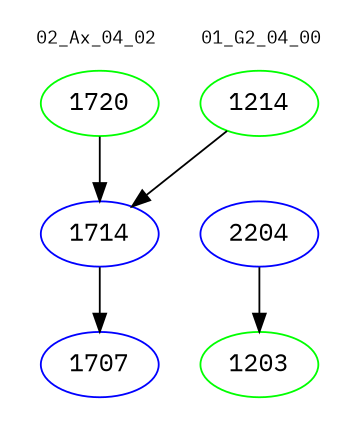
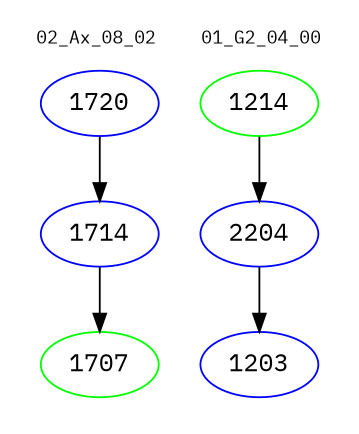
cluster "02_Ax_04_02": label "02_Ax_04_02" -> "02_Ax_08_02"
node "1720": color green -> blue
edge "1214" -> "1714": now "1214" -> "2204"
node "1707": color blue -> green
node "1203": color green -> blue
